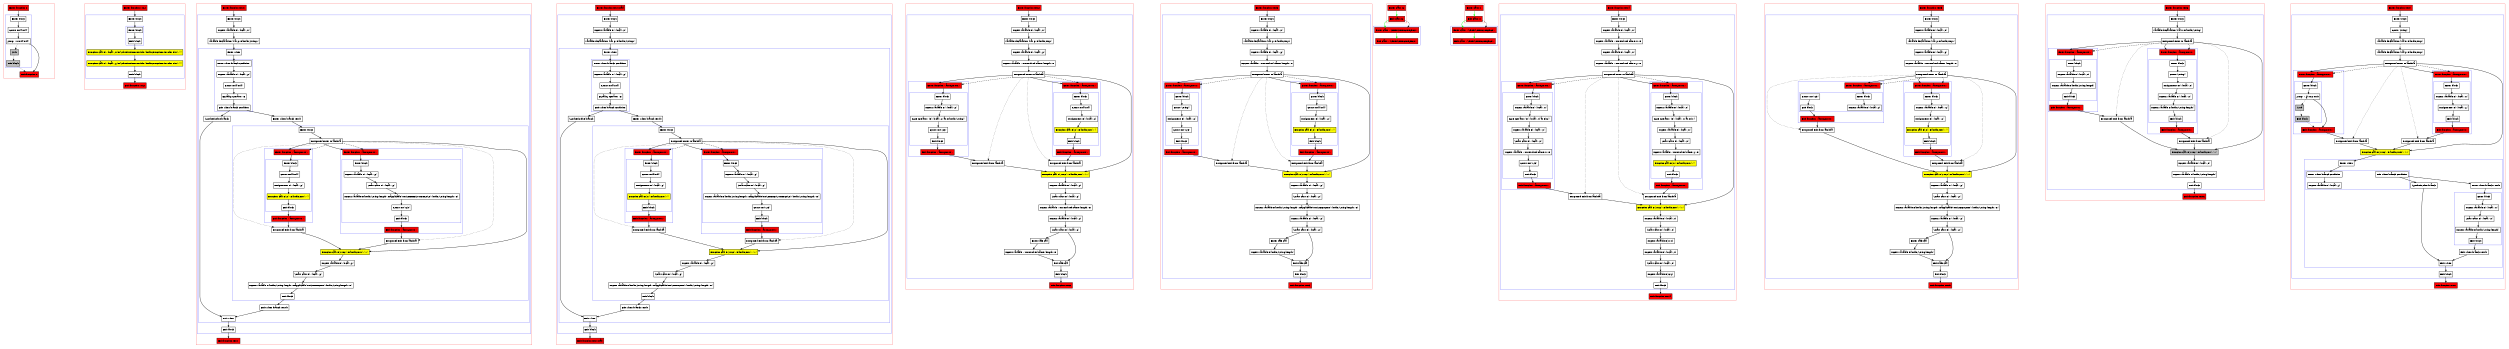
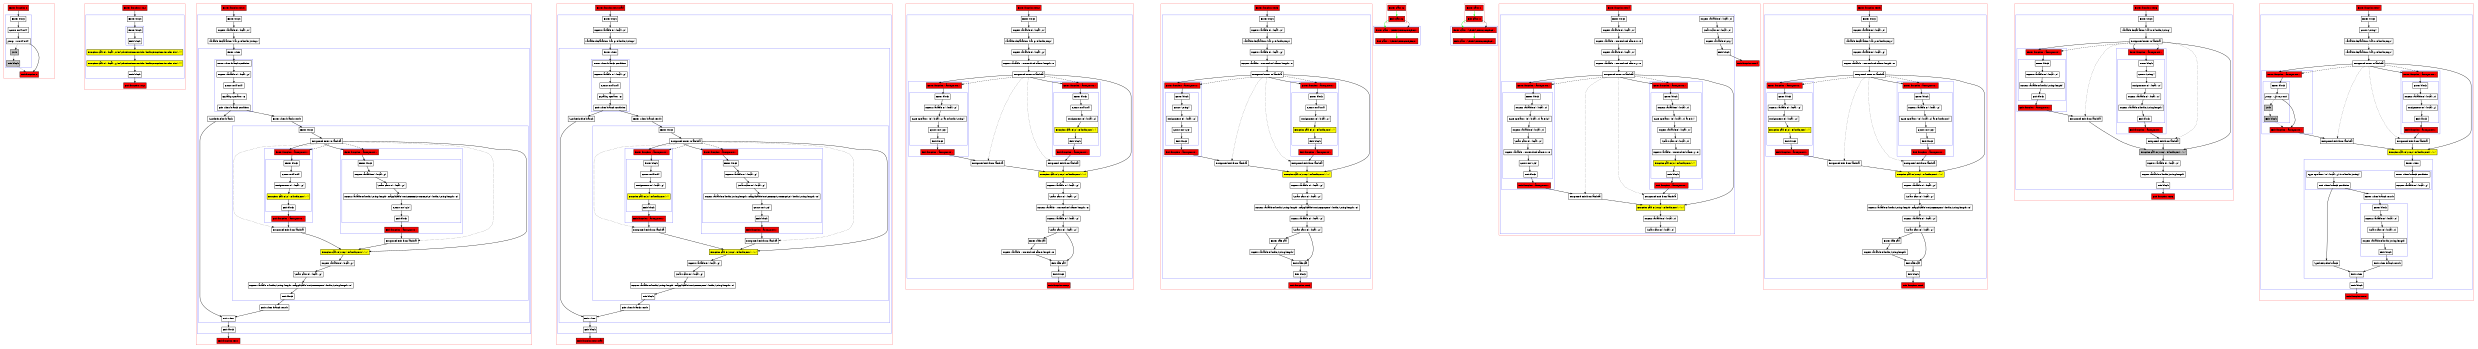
node "Type operator: (R|<local>/p| as R|kotlin/Int|)": added
node "Type operator: (R|<local>/y| is R|kotlin/String|)": added
node "Access variable R|/I1.x|": removed
